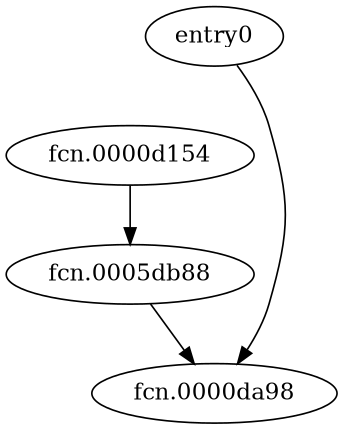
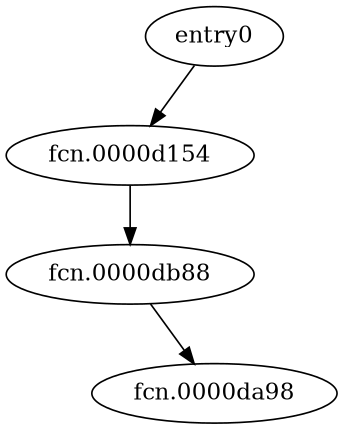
edge "entry0" -> "fcn.0000da98": now "entry0" -> "fcn.0000d154"
node "fcn.0005db88": label "fcn.0005db88" -> "fcn.0000db88"
